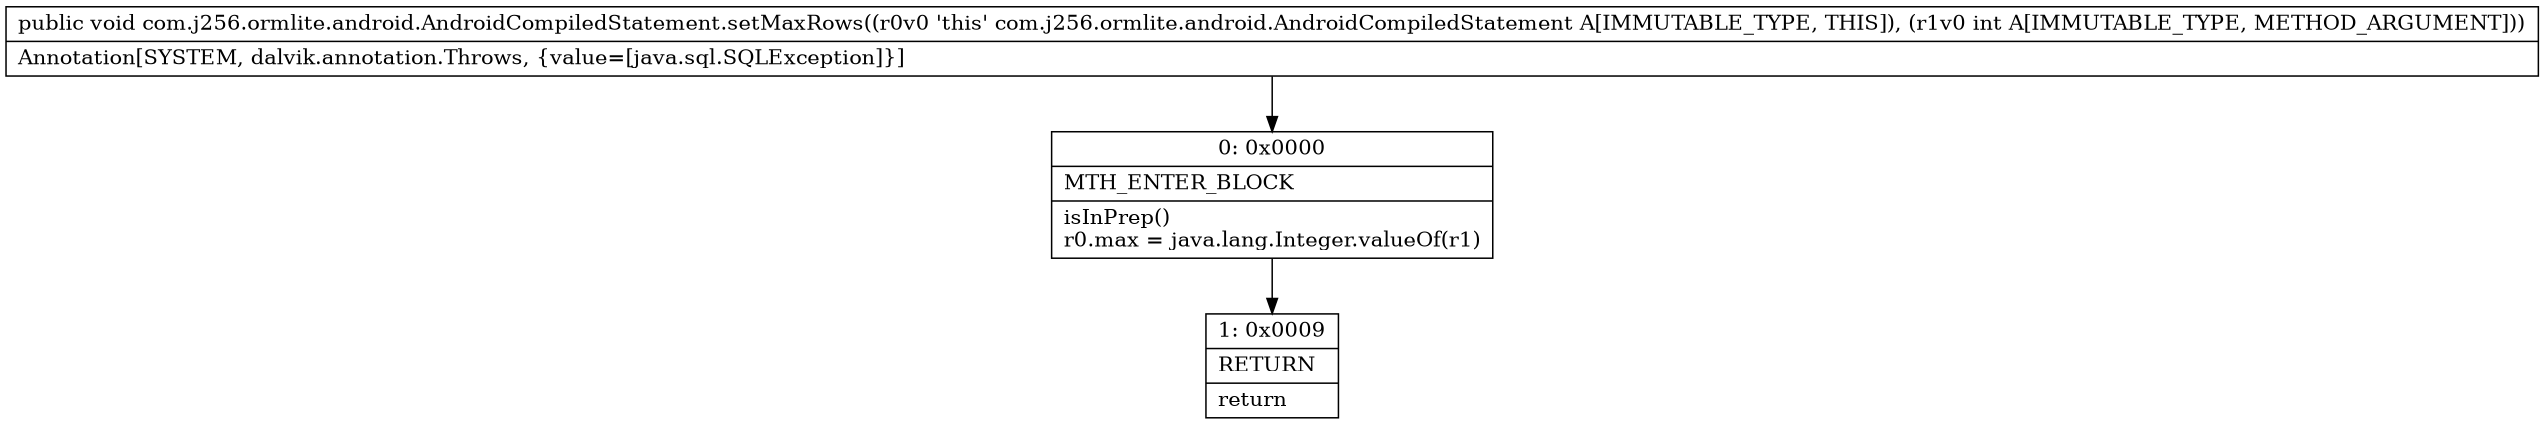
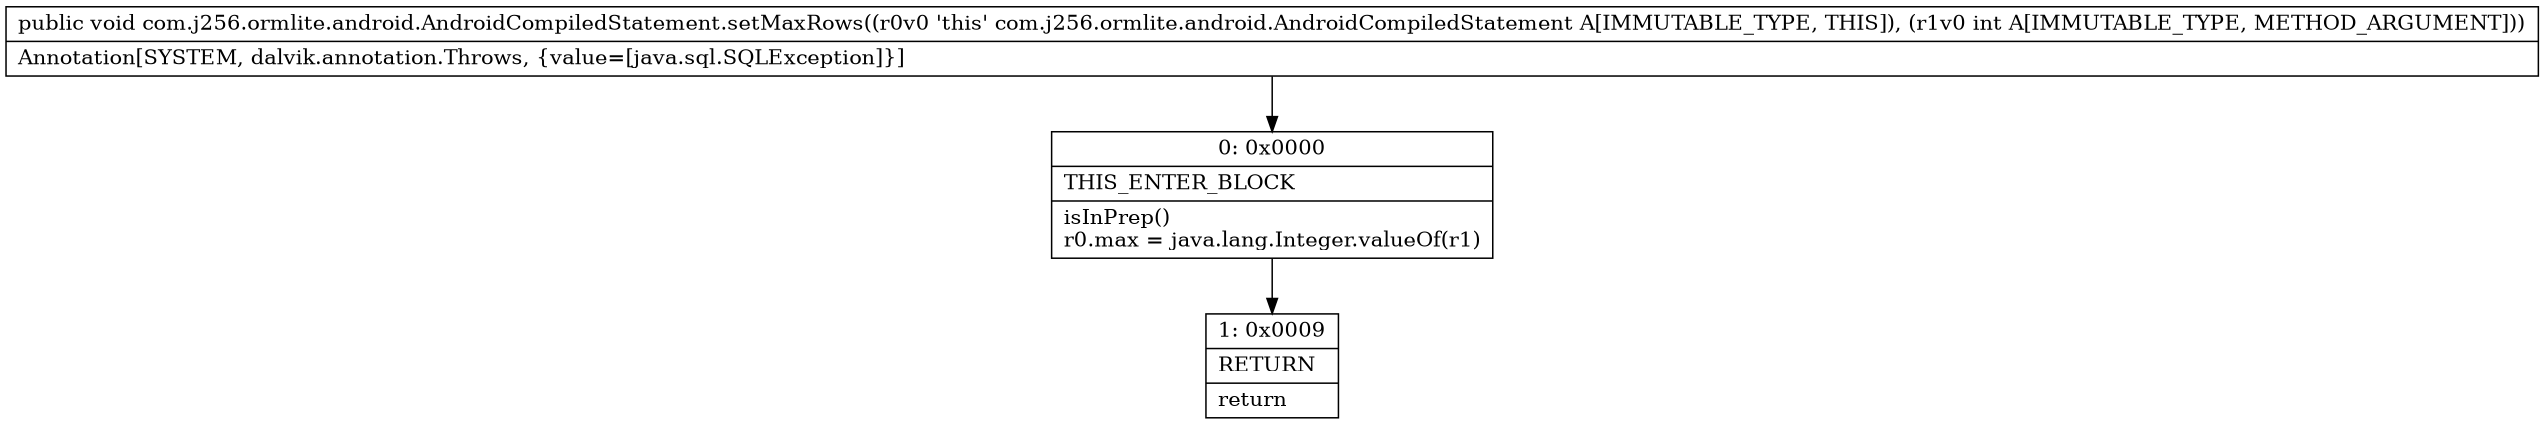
node "0: 0x0000": text "MTH_ENTER_BLOCK" -> "THIS_ENTER_BLOCK"
